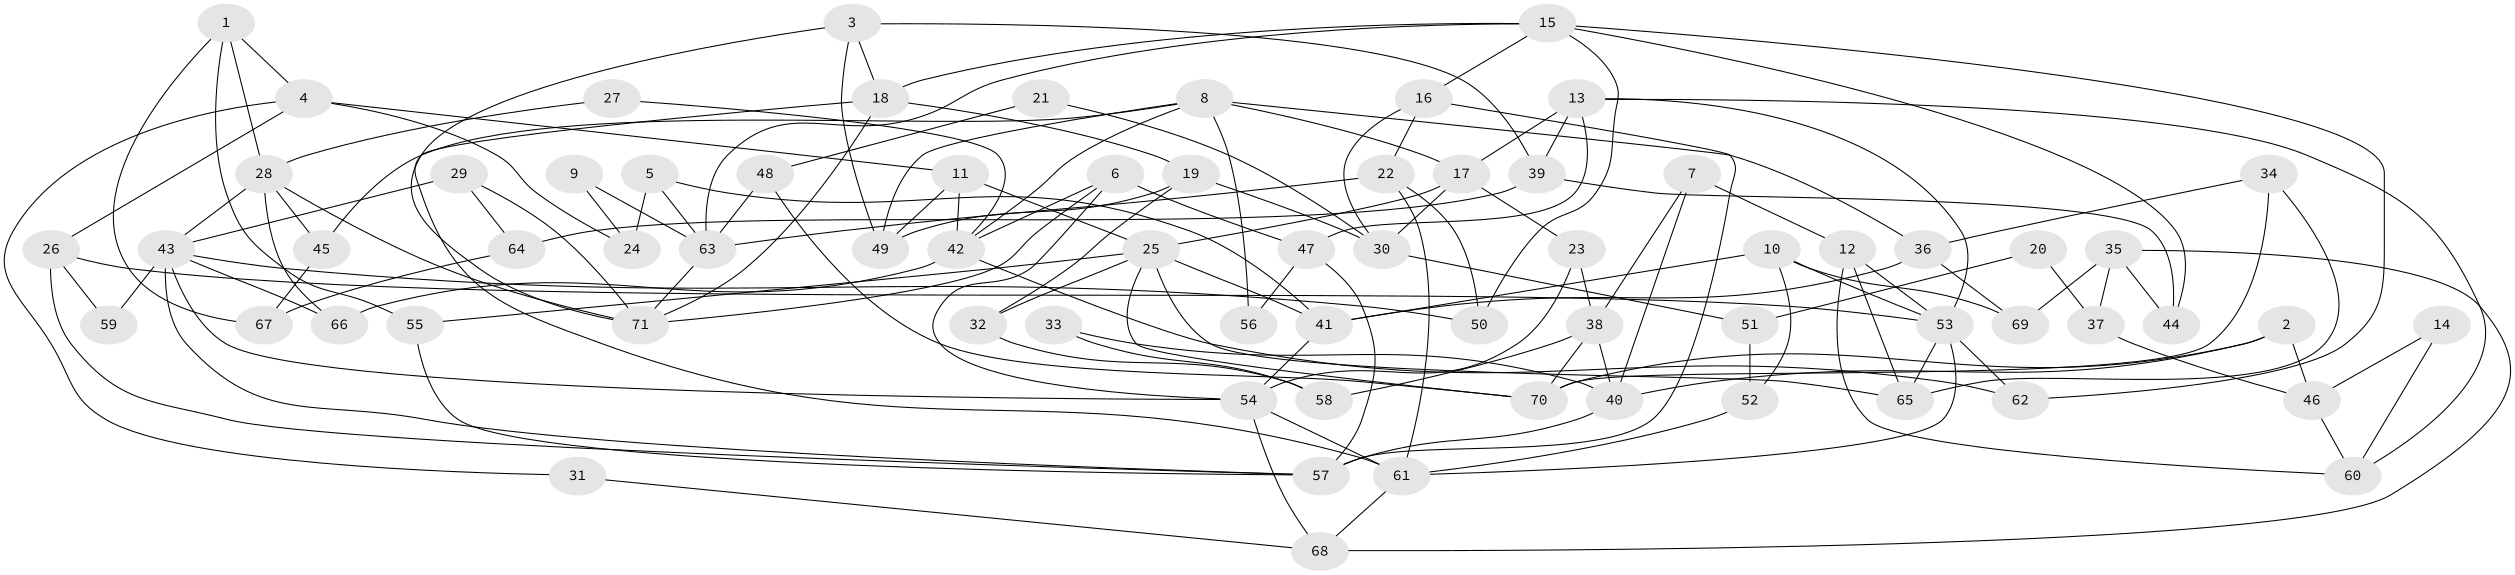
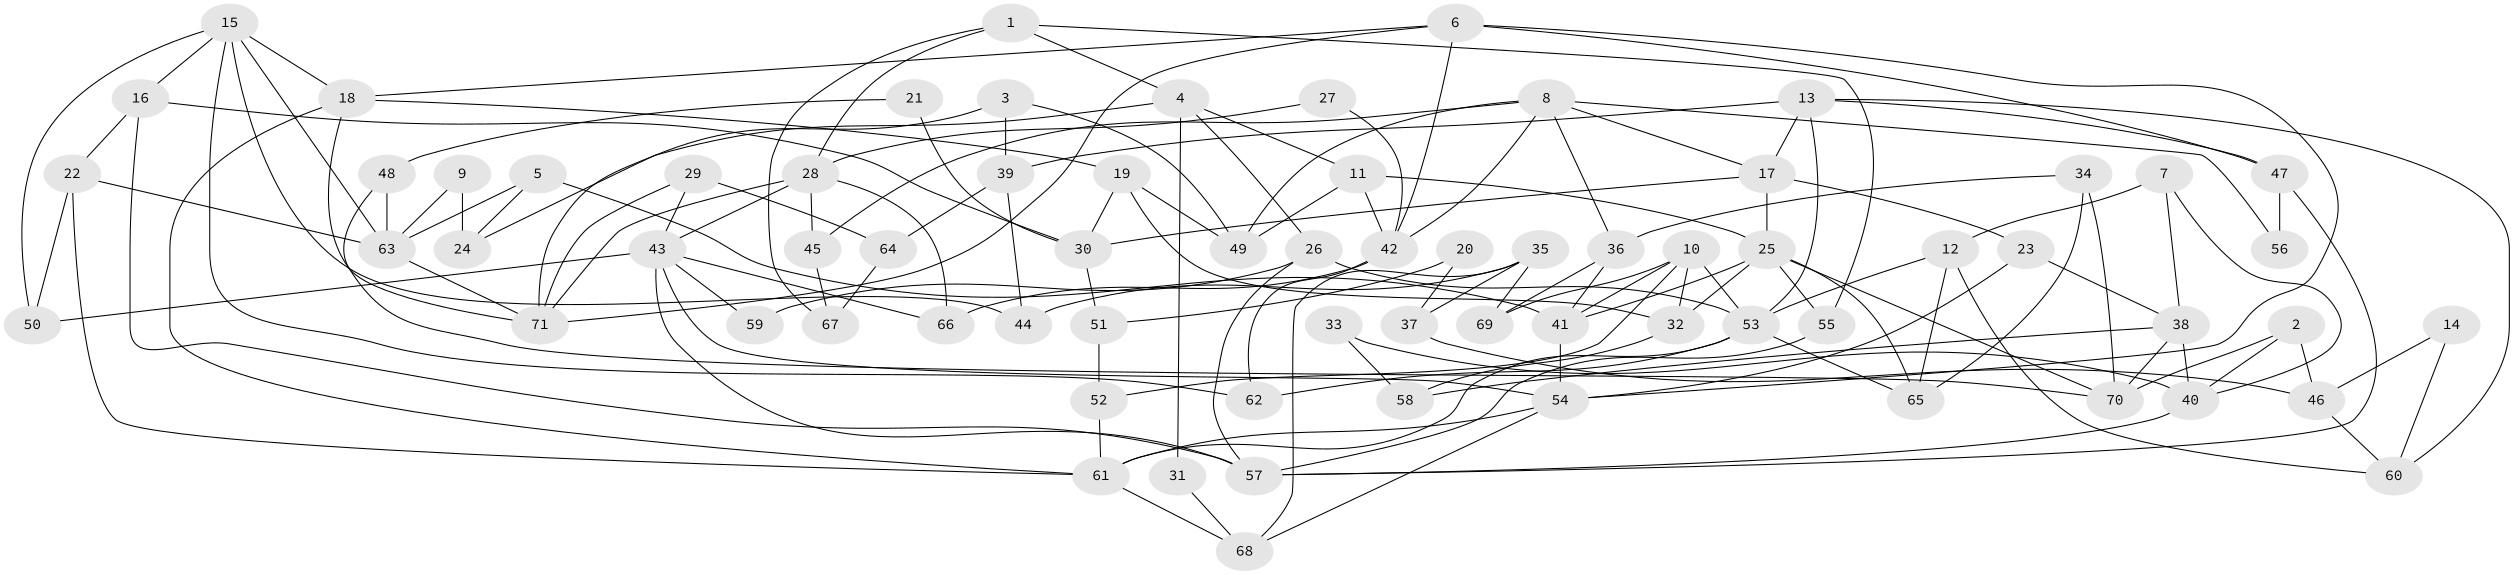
edge "3" -- "18": now "6" -- "18"
edge "10" -- "32": added
